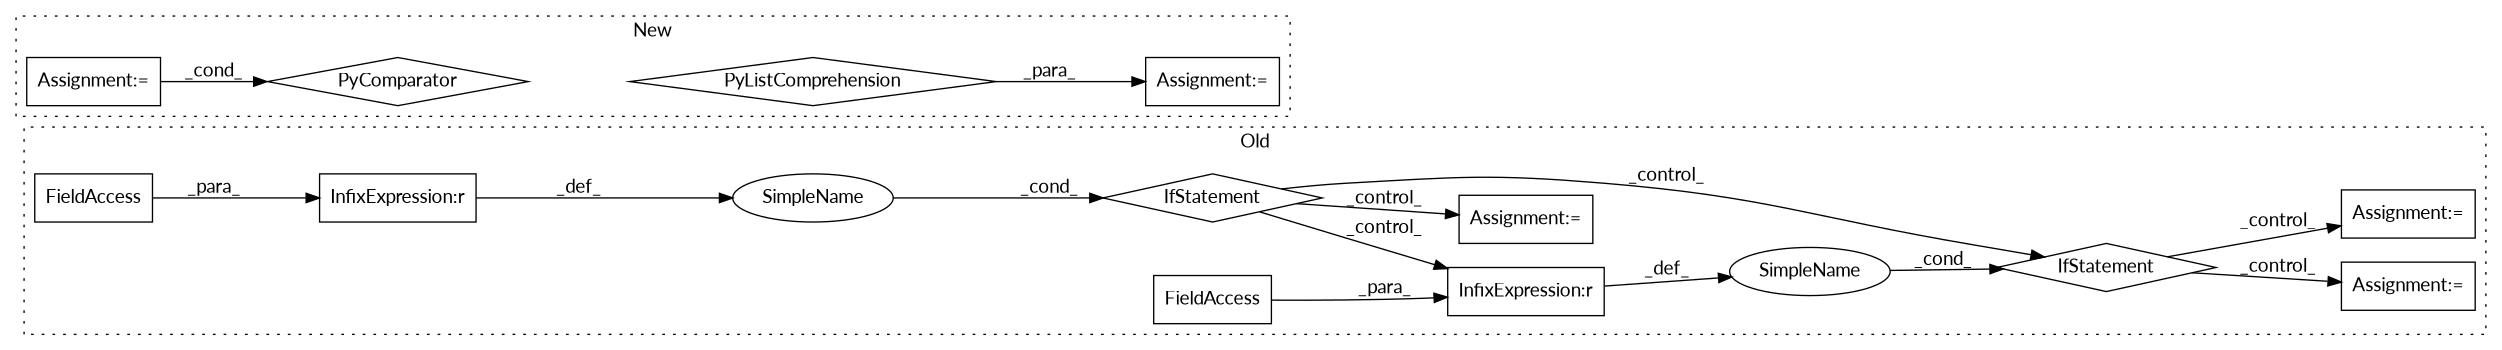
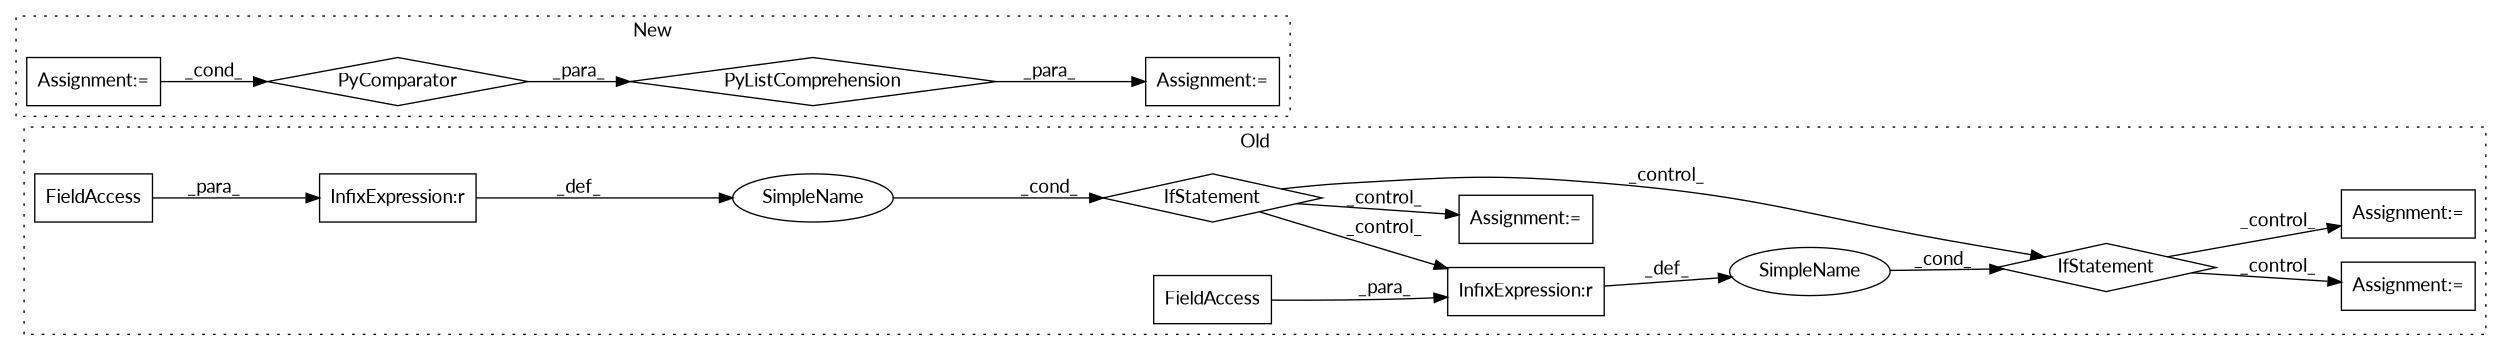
edge "PyComparator" -> "PyListComprehension": added, label "_para_"
